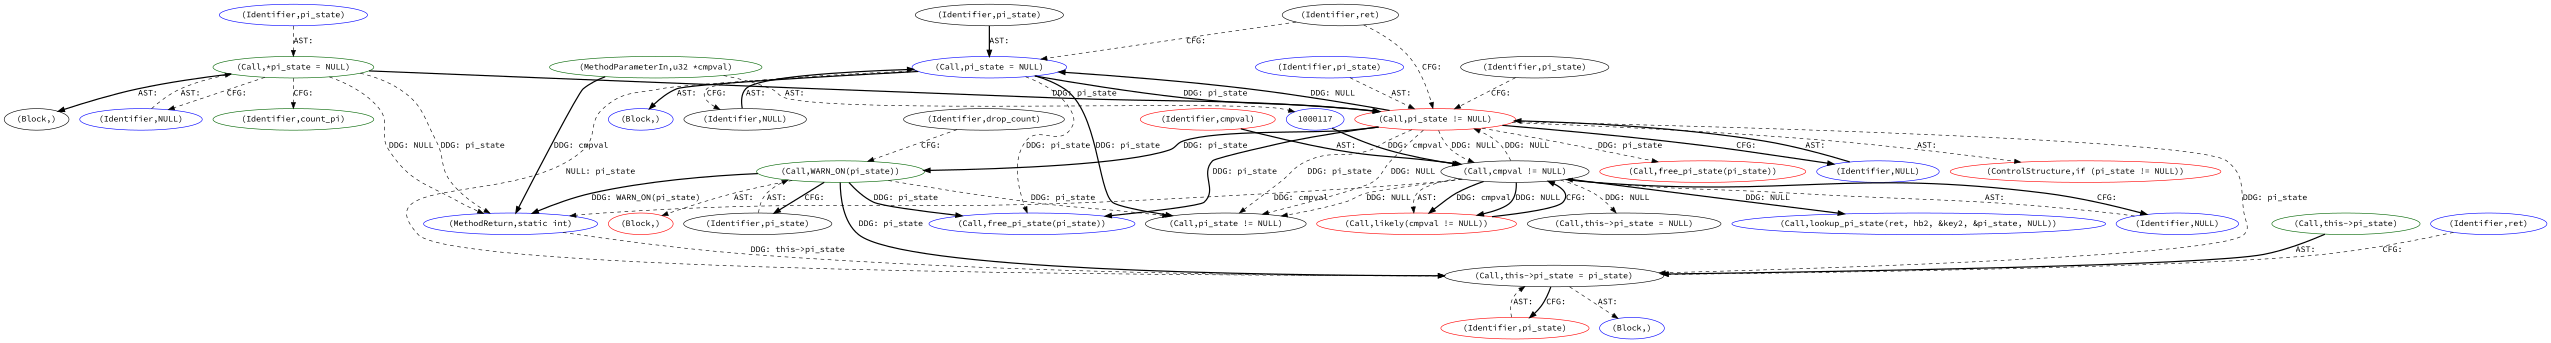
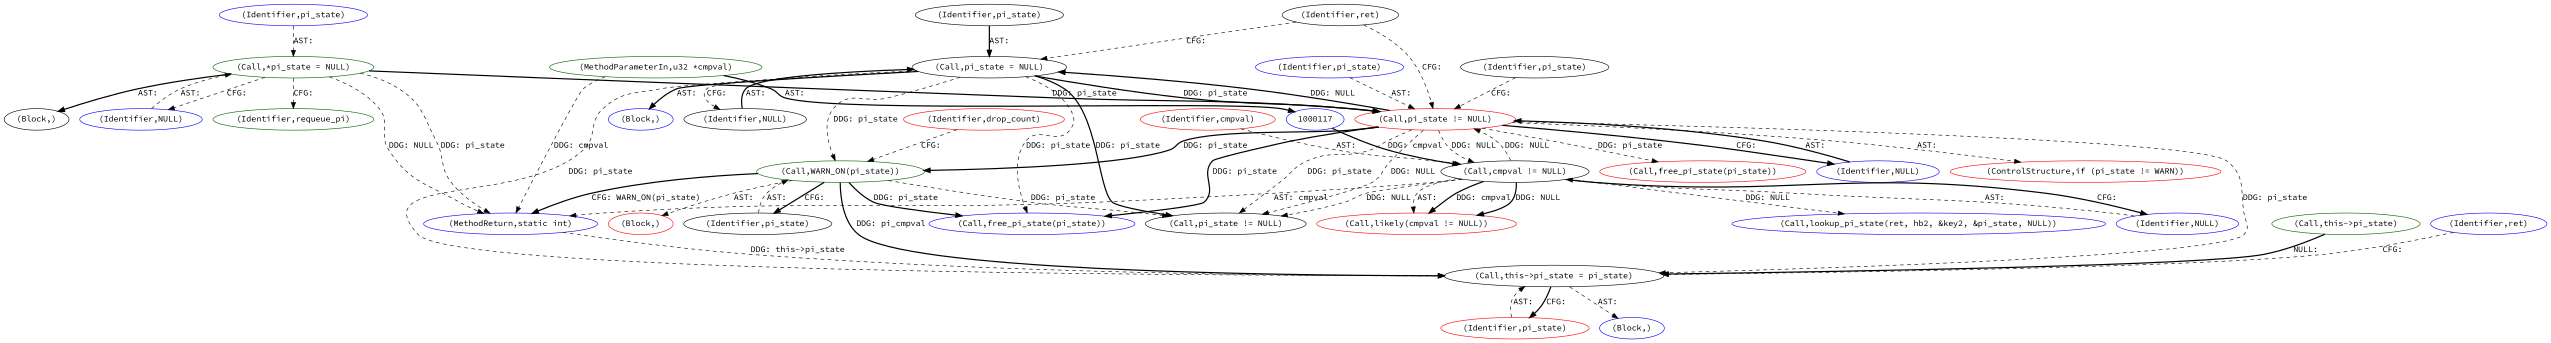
node "(Call,pi_state = NULL)": color blue -> black
edge "(Call,pi_state = NULL)" -> "(Call,WARN_ON(pi_state))": added, label "DDG: pi_state"
edge "(MethodParameterIn,u32 *cmpval)" -> "1000117": style dashed -> bold
node "(Identifier,count_pi)": label "(Identifier,count_pi)" -> "(Identifier,requeue_pi)"
node "(Identifier,drop_count)": color black -> red
edge "(MethodParameterIn,u32 *cmpval)" -> "(MethodReturn,static int)": style bold -> dashed
edge "(Identifier,cmpval)" -> "(Call,cmpval != NULL)": style bold -> dashed
edge "(Call,pi_state = NULL)" -> "(Call,this->pi_state = pi_state)": label "NULL: pi_state" -> "DDG: pi_state"
node "(ControlStructure,if (pi_state != NULL))": label "(ControlStructure,if (pi_state != NULL))" -> "(ControlStructure,if (pi_state != WARN))"
edge "(Call,cmpval != NULL)" -> "(Call,lookup_pi_state(ret, hb2, &key2, &pi_state, NULL))": style bold -> dashed
edge "(Call,WARN_ON(pi_state))" -> "(MethodReturn,static int)": label "DDG: WARN_ON(pi_state)" -> "CFG: WARN_ON(pi_state)"
edge "(Call,cmpval != NULL)" -> "(MethodReturn,static int)": label "DDG: cmpval" -> "AST: cmpval"
edge "(Call,likely(cmpval != NULL))" -> "(Call,cmpval != NULL)": removed, label "CFG:"
edge "(Call,WARN_ON(pi_state))" -> "(Call,this->pi_state = pi_state)": label "DDG: pi_state" -> "DDG: pi_cmpval"
node "(Call,this->pi_state = NULL)": removed
edge "(Call,this->pi_state)" -> "(Call,this->pi_state = pi_state)": label "AST: " -> "NULL: "
